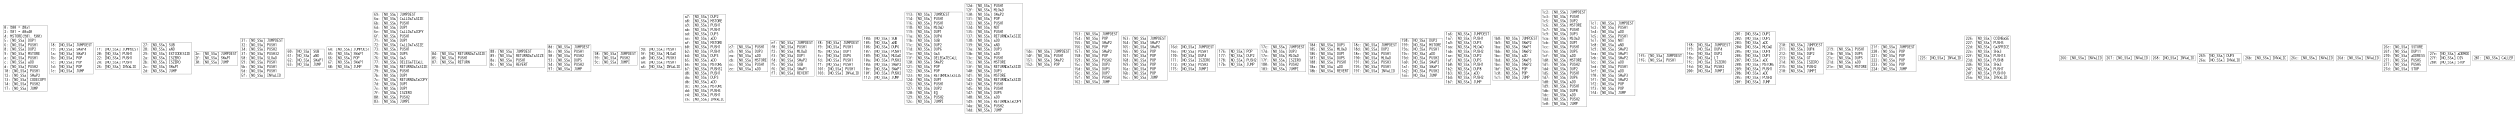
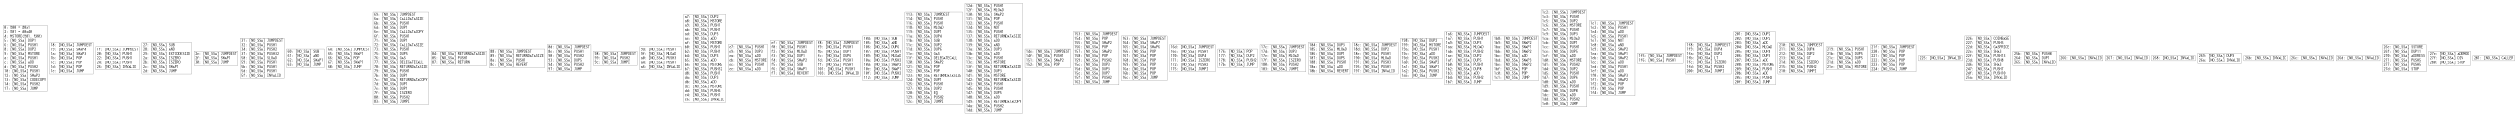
node "25b: [NO_SSA] PUSH8 264: [NO_SSA] DUP1 265: [NO_SSA] INVALID": added
